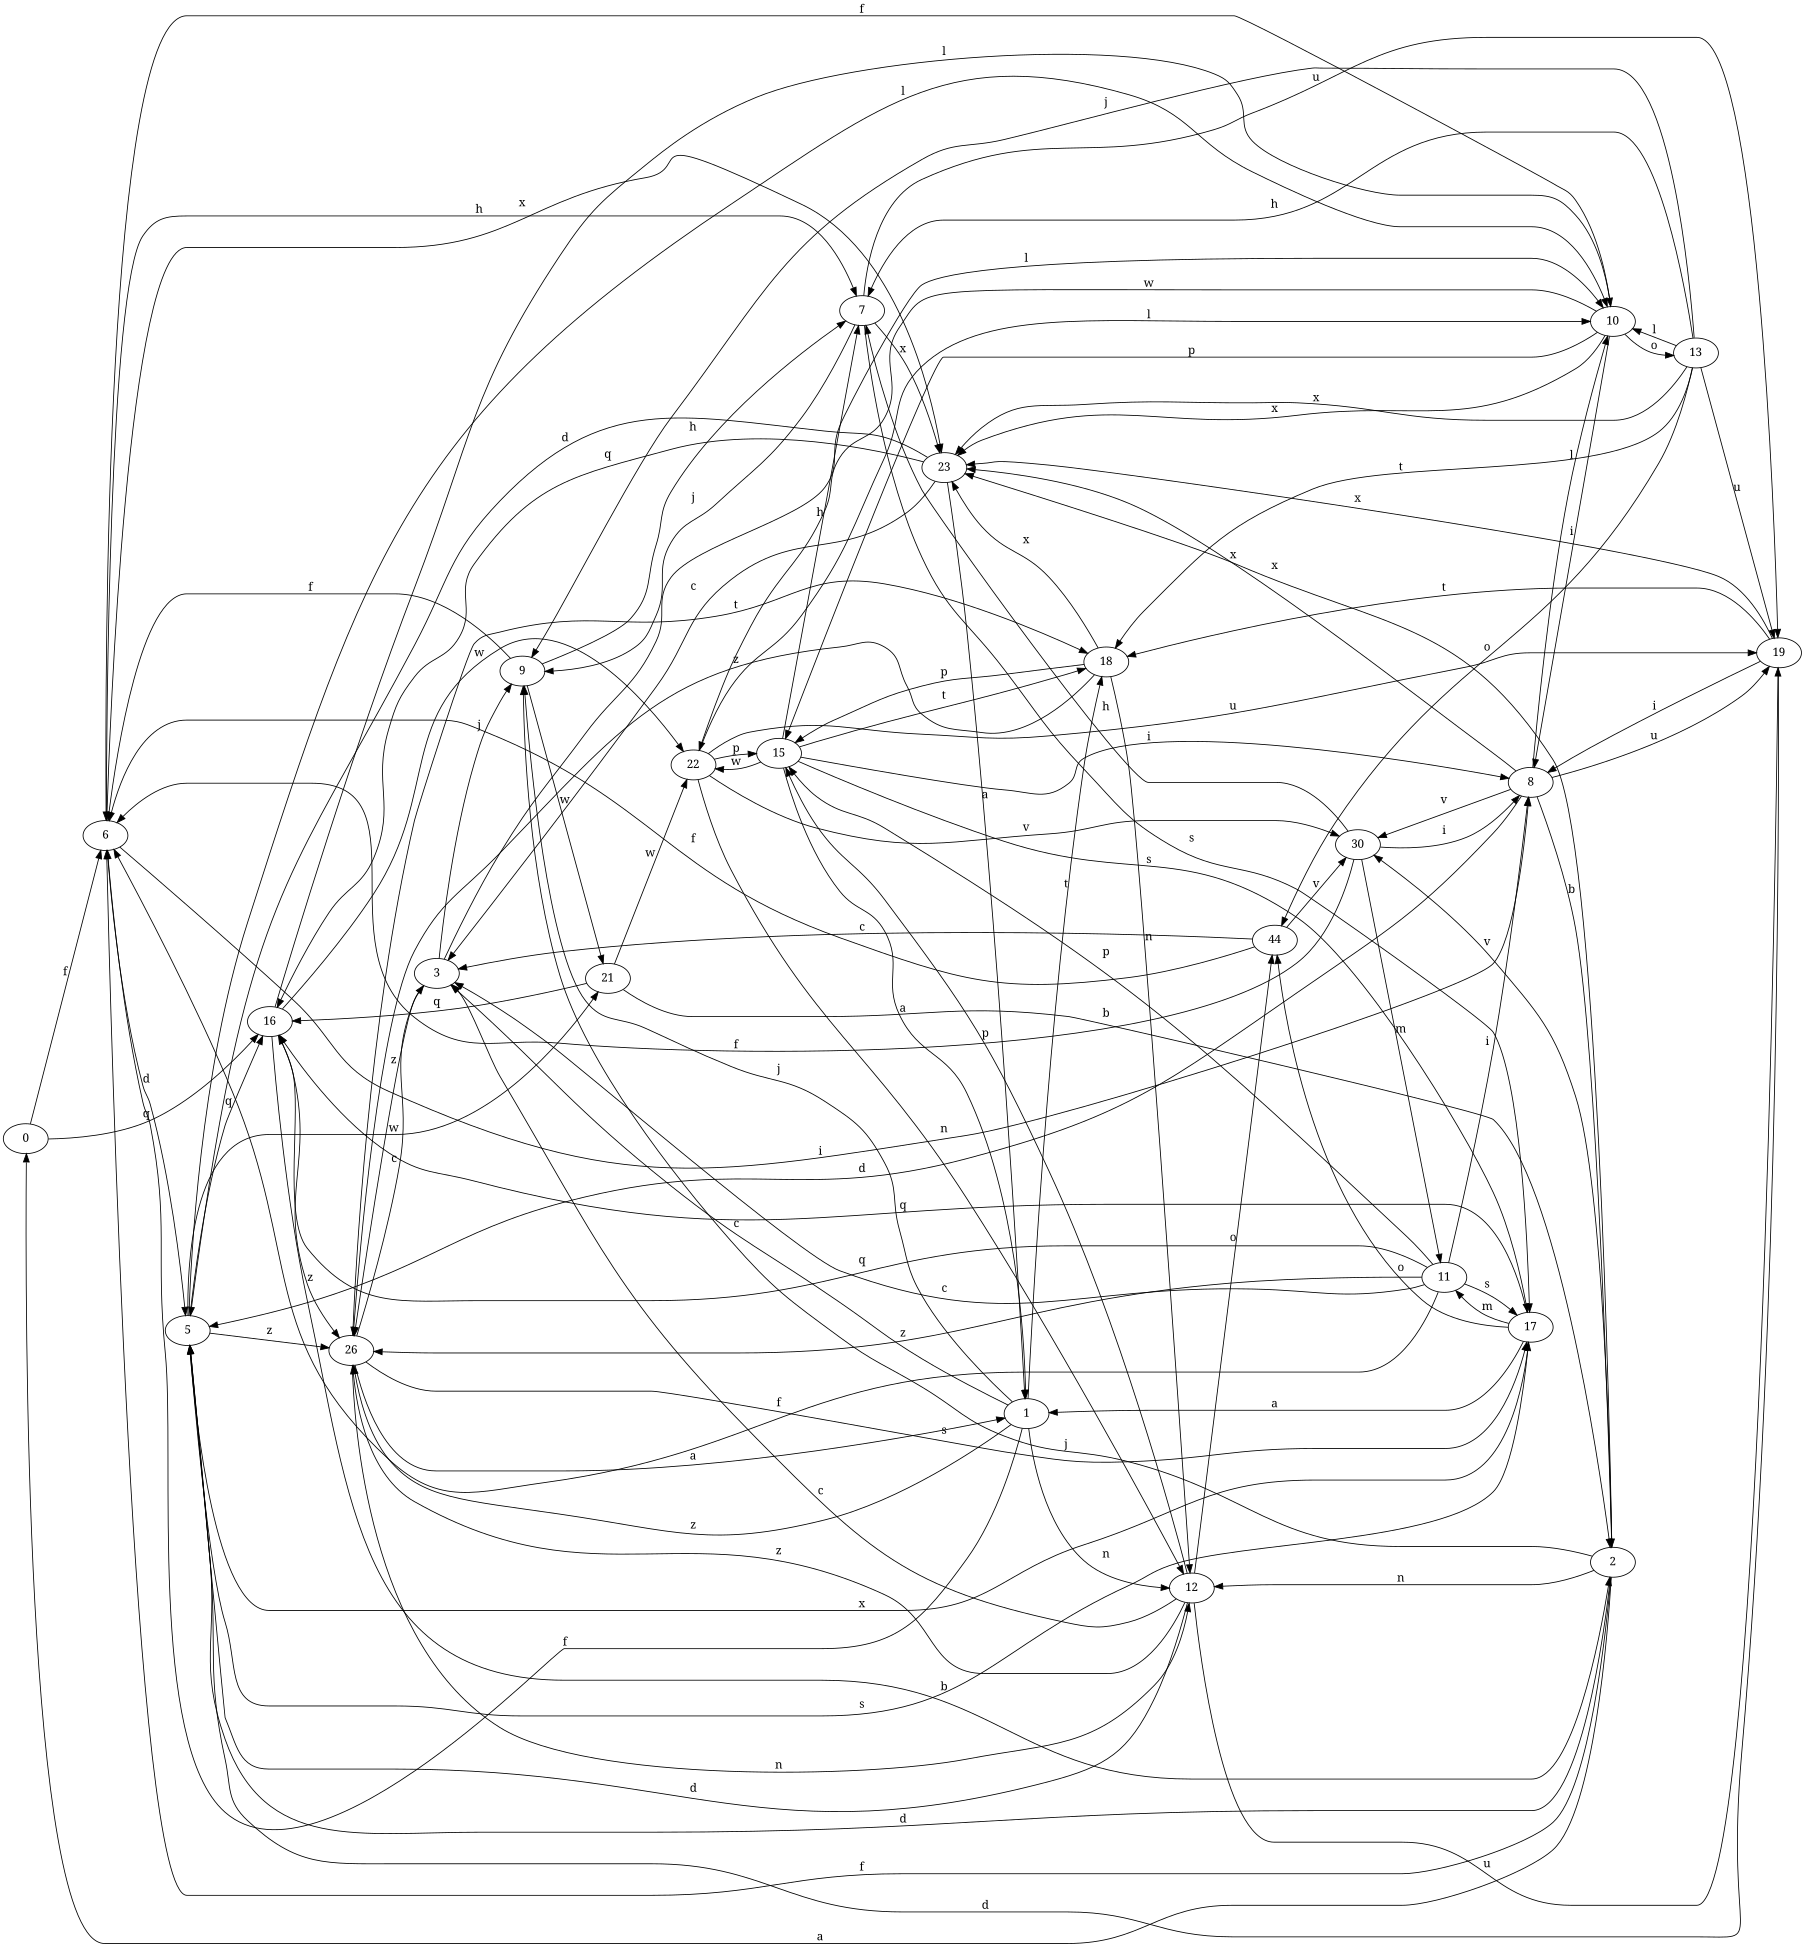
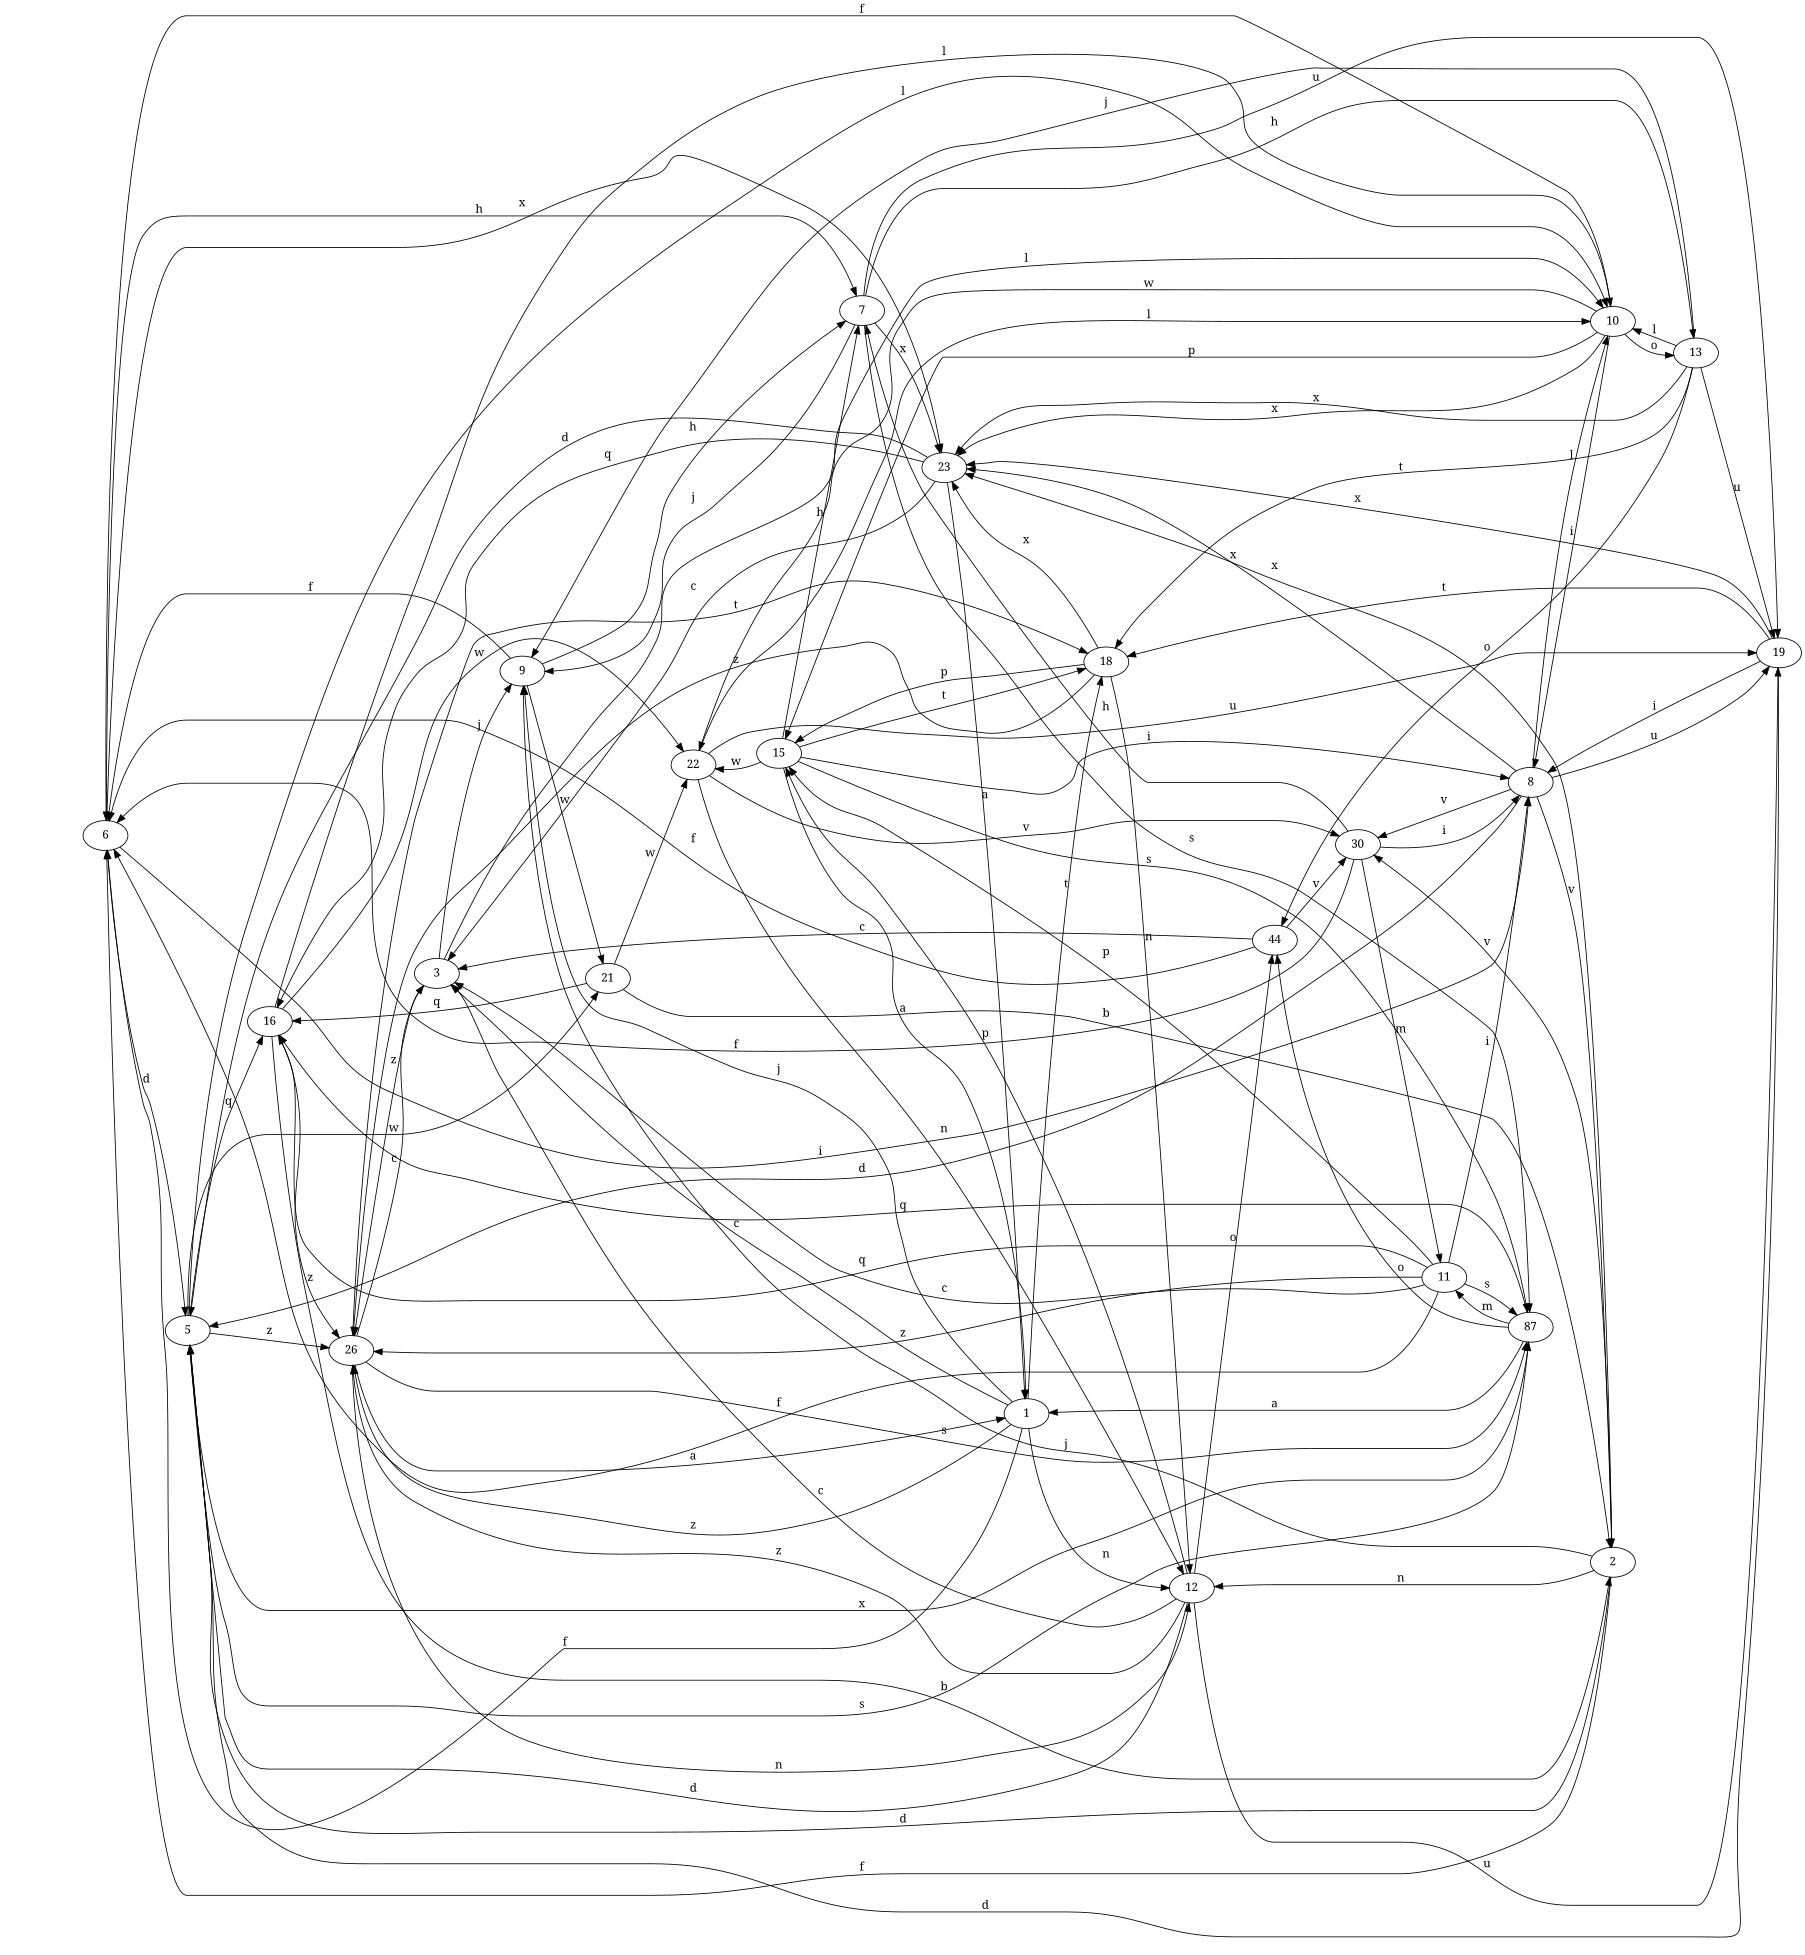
edge "13" -> "7": reversed
edge "22" -> "15": removed, label "p"
edge "8" -> "2": label "b" -> "v"
node "0": removed
node "17": label "17" -> "87"
